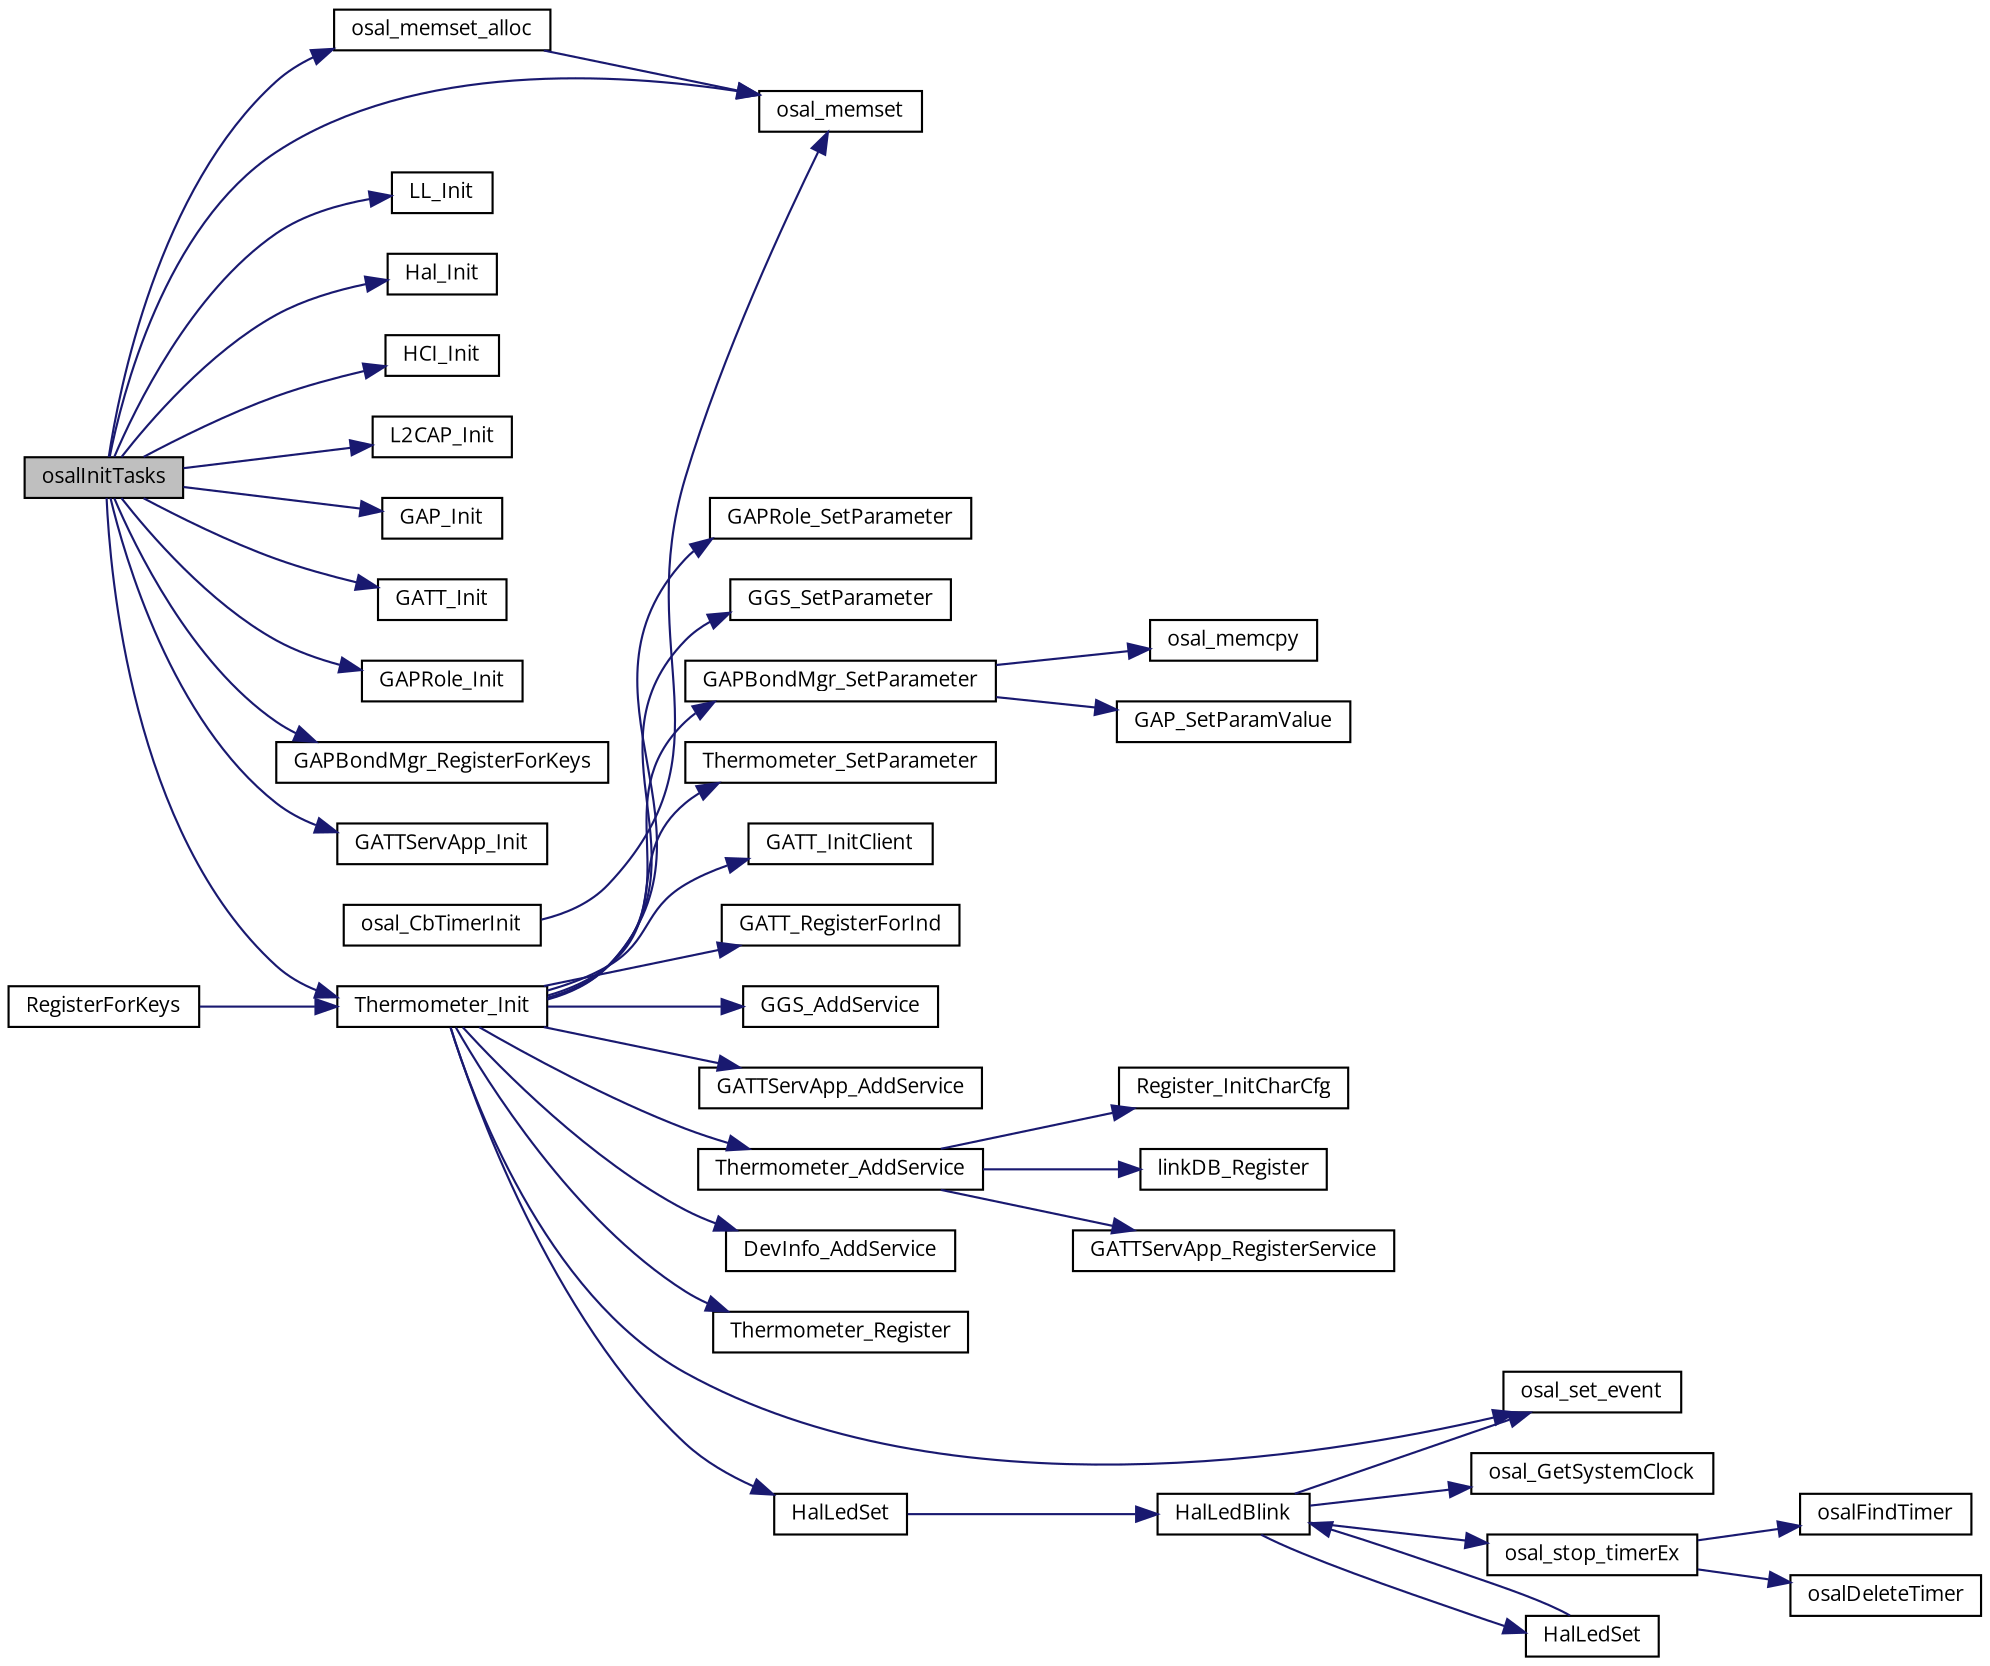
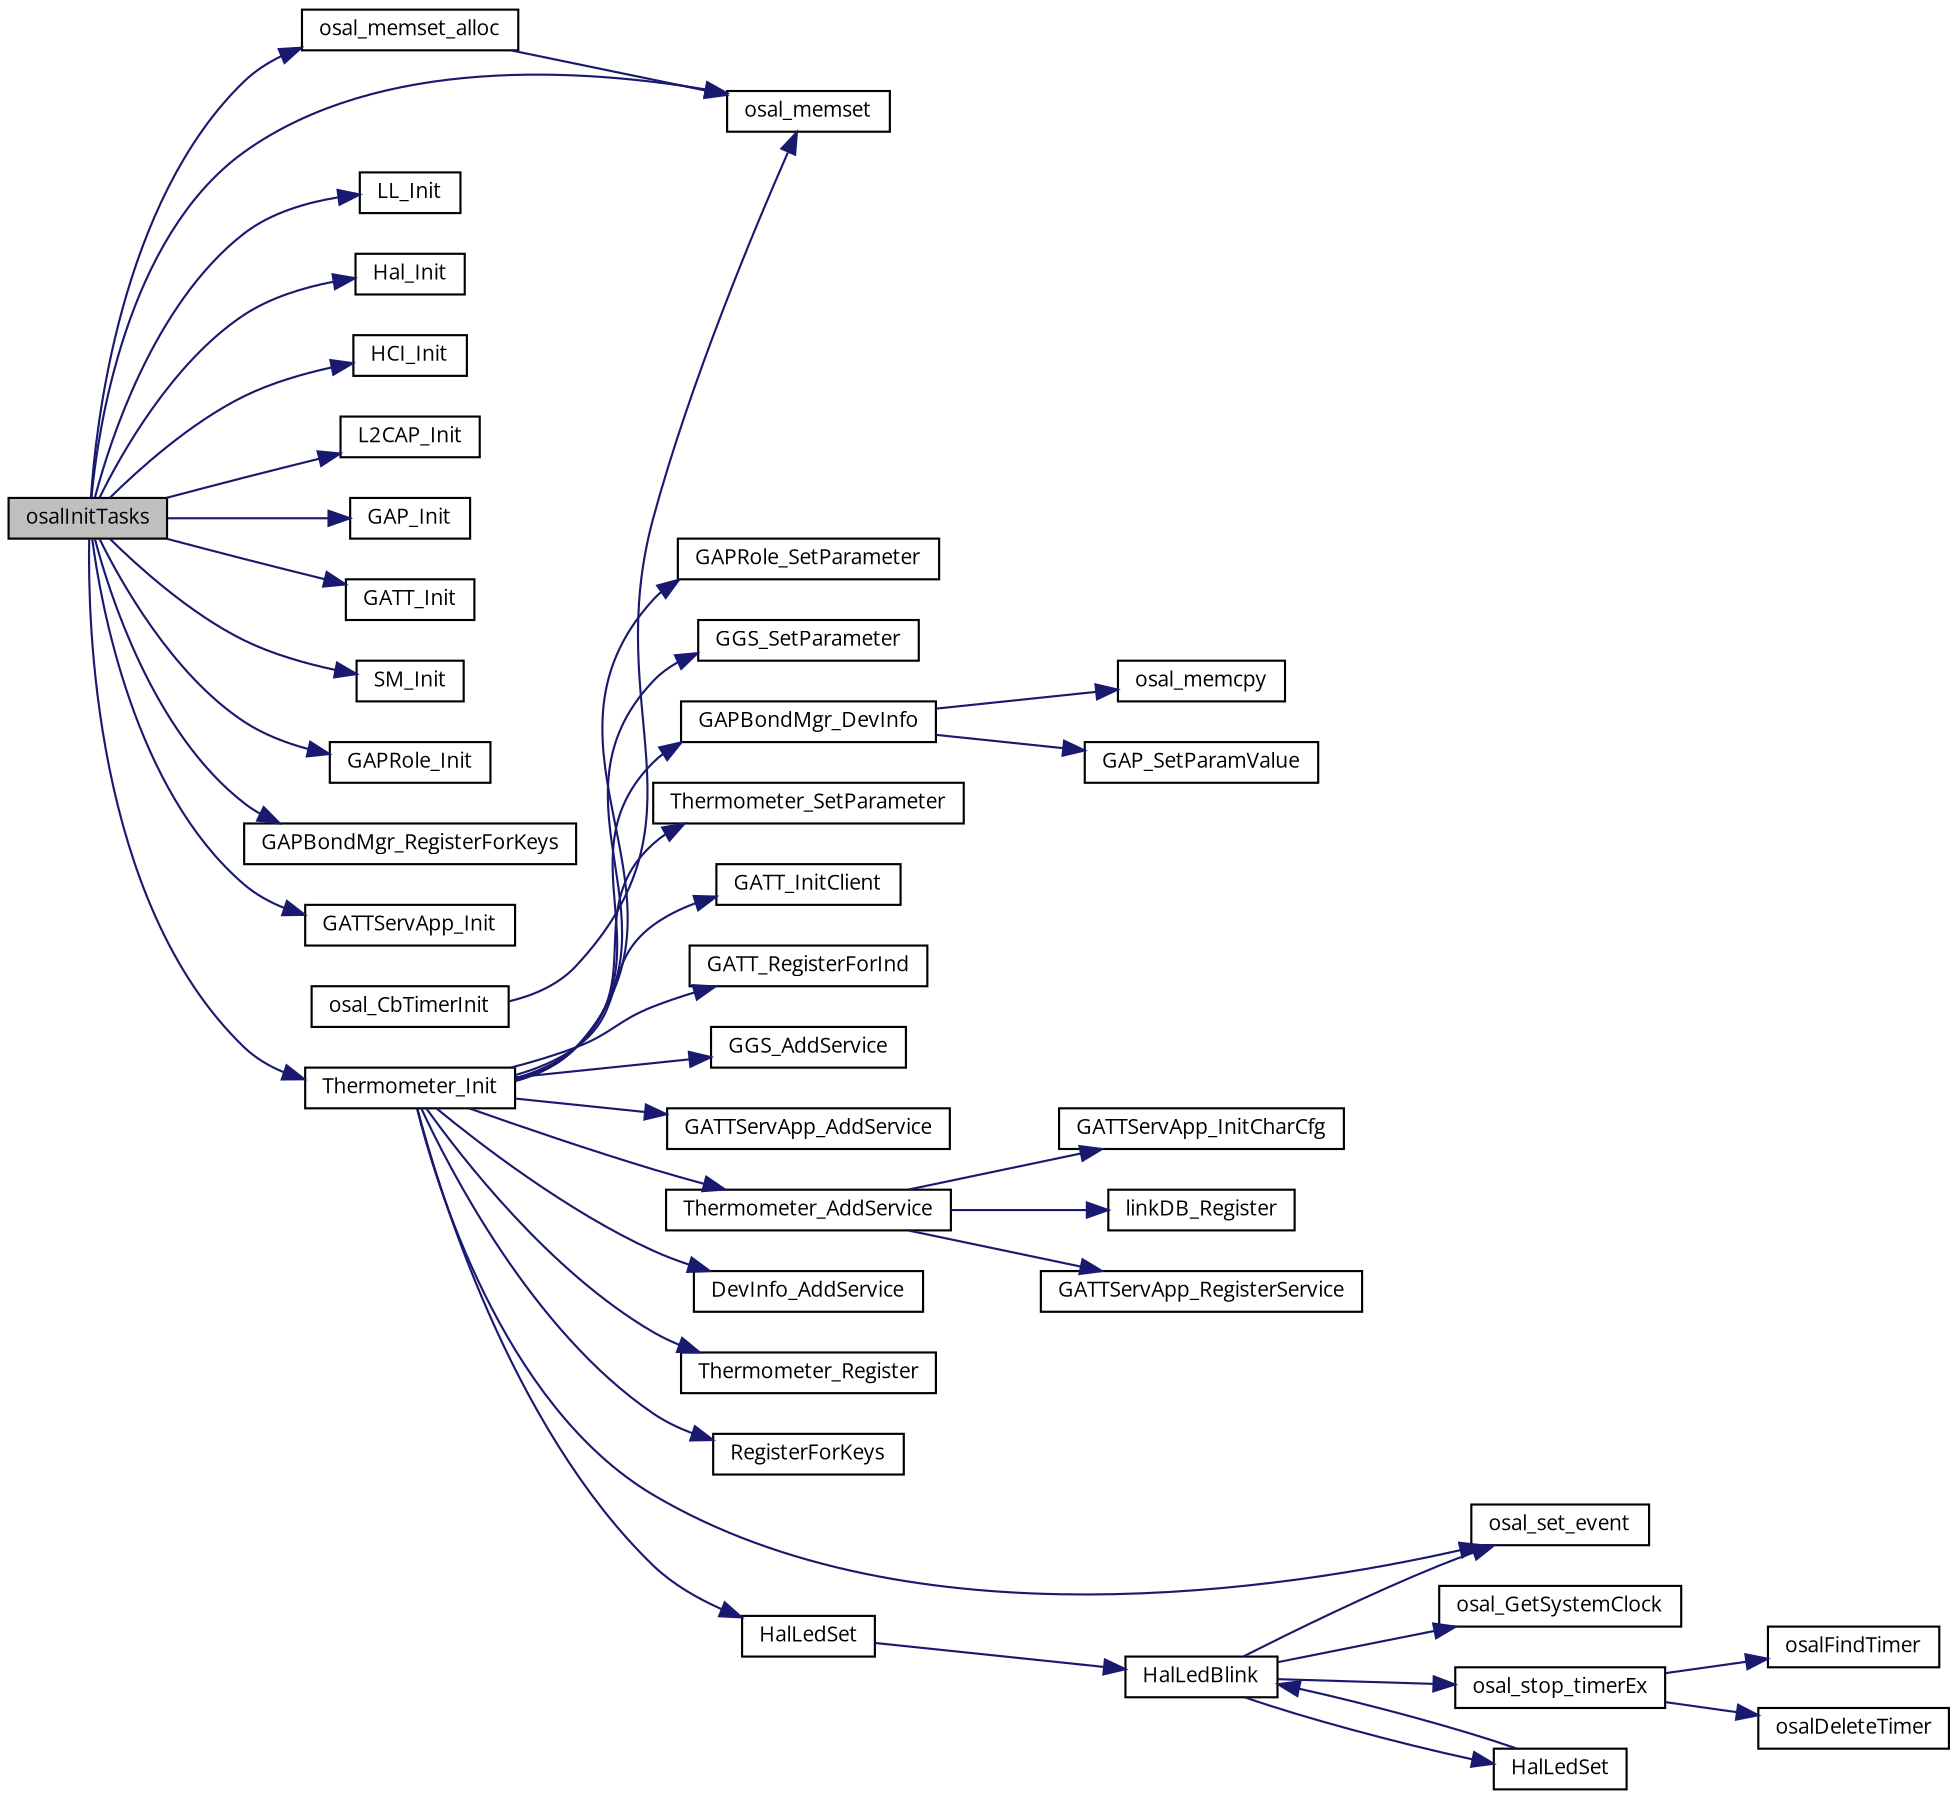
node "SM_Init": added
node "GAPBondMgr_SetParameter": label "GAPBondMgr_SetParameter" -> "GAPBondMgr_DevInfo"
edge "RegisterForKeys" -> "Thermometer_Init": reversed
node "Register_InitCharCfg": label "Register_InitCharCfg" -> "GATTServApp_InitCharCfg"
